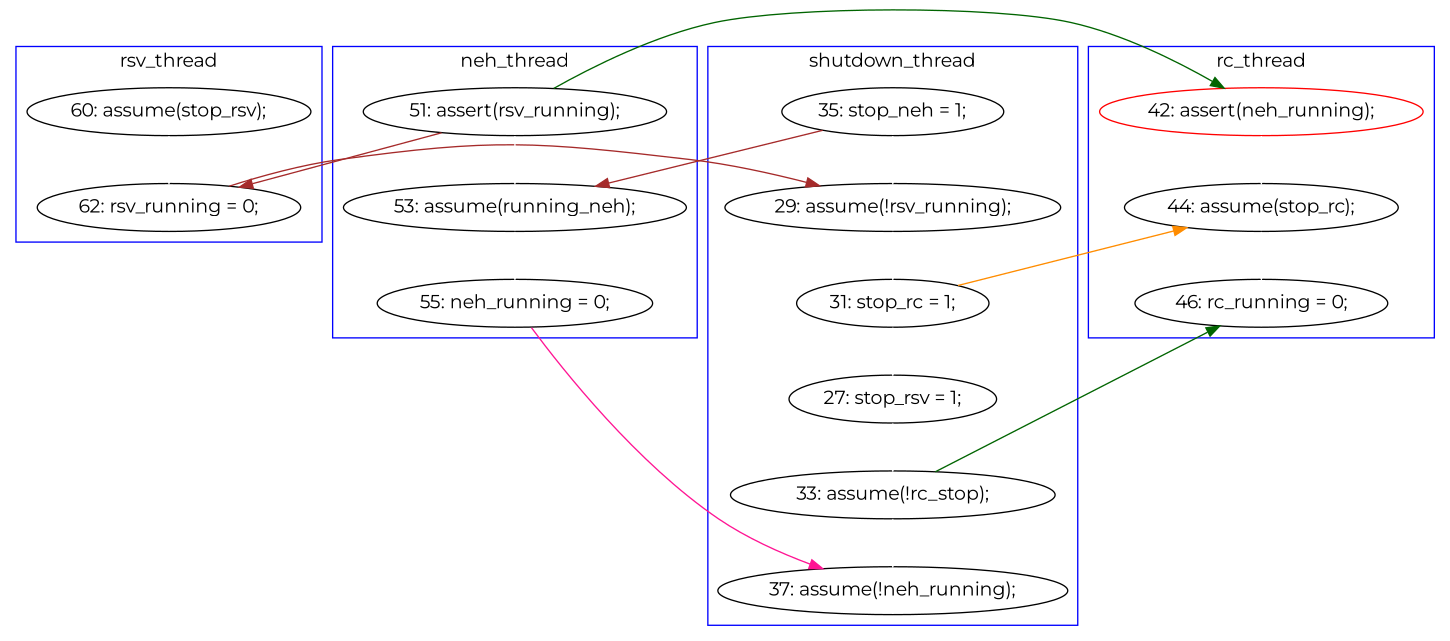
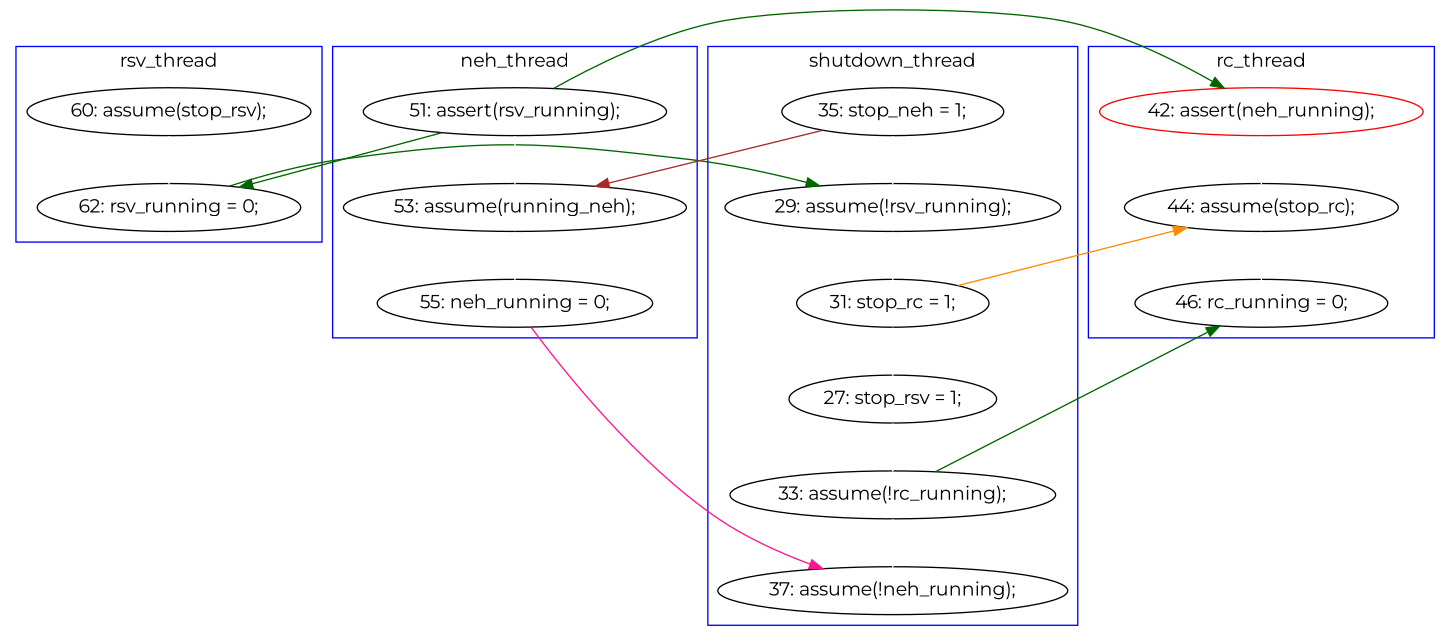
edge "62: rsv_running = 0;" -> "29: assume(!rsv_running);": color brown -> darkgreen
edge "51: assert(rsv_running);" -> "62: rsv_running = 0;": color brown -> darkgreen
node "33: assume(!rc_stop);": label "33: assume(!rc_stop);" -> "33: assume(!rc_running);"
